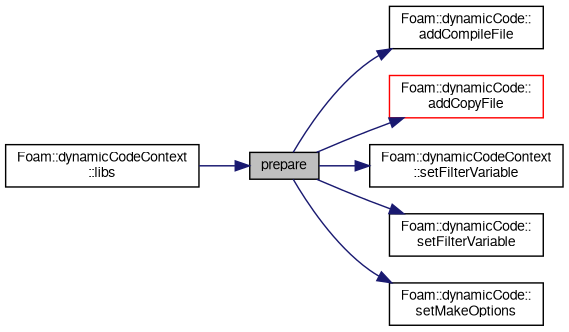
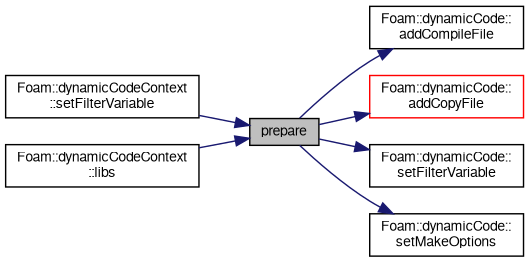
edge "prepare" -> "Foam::dynamicCodeContext ::setFilterVariable": reversed
